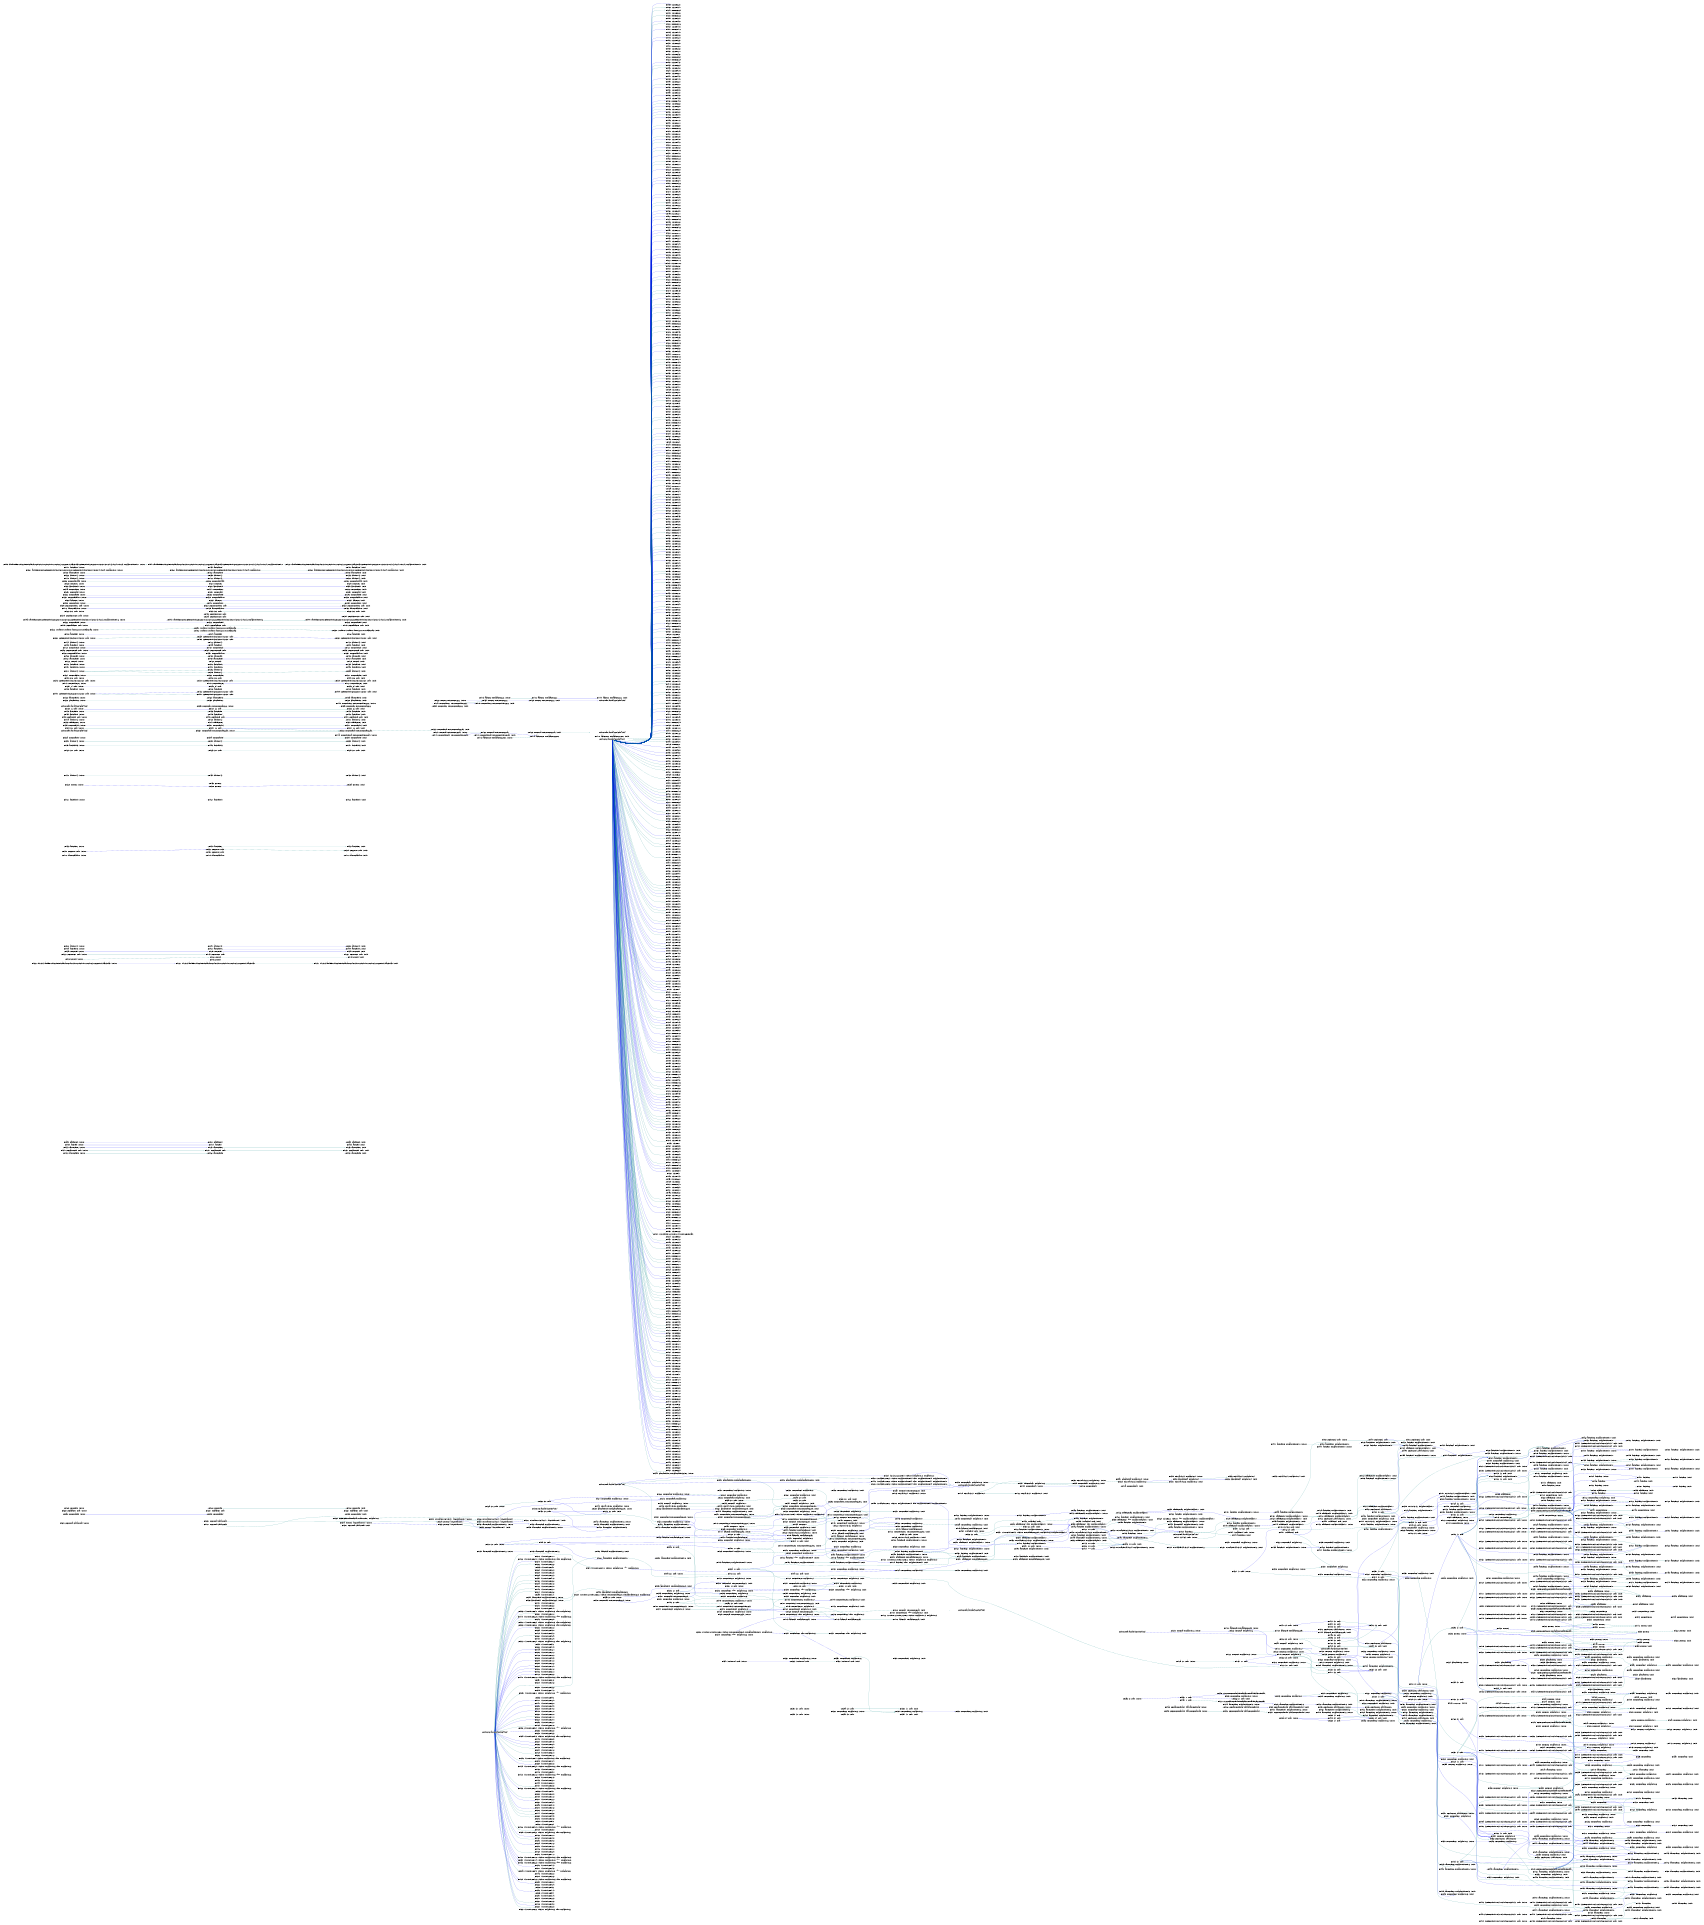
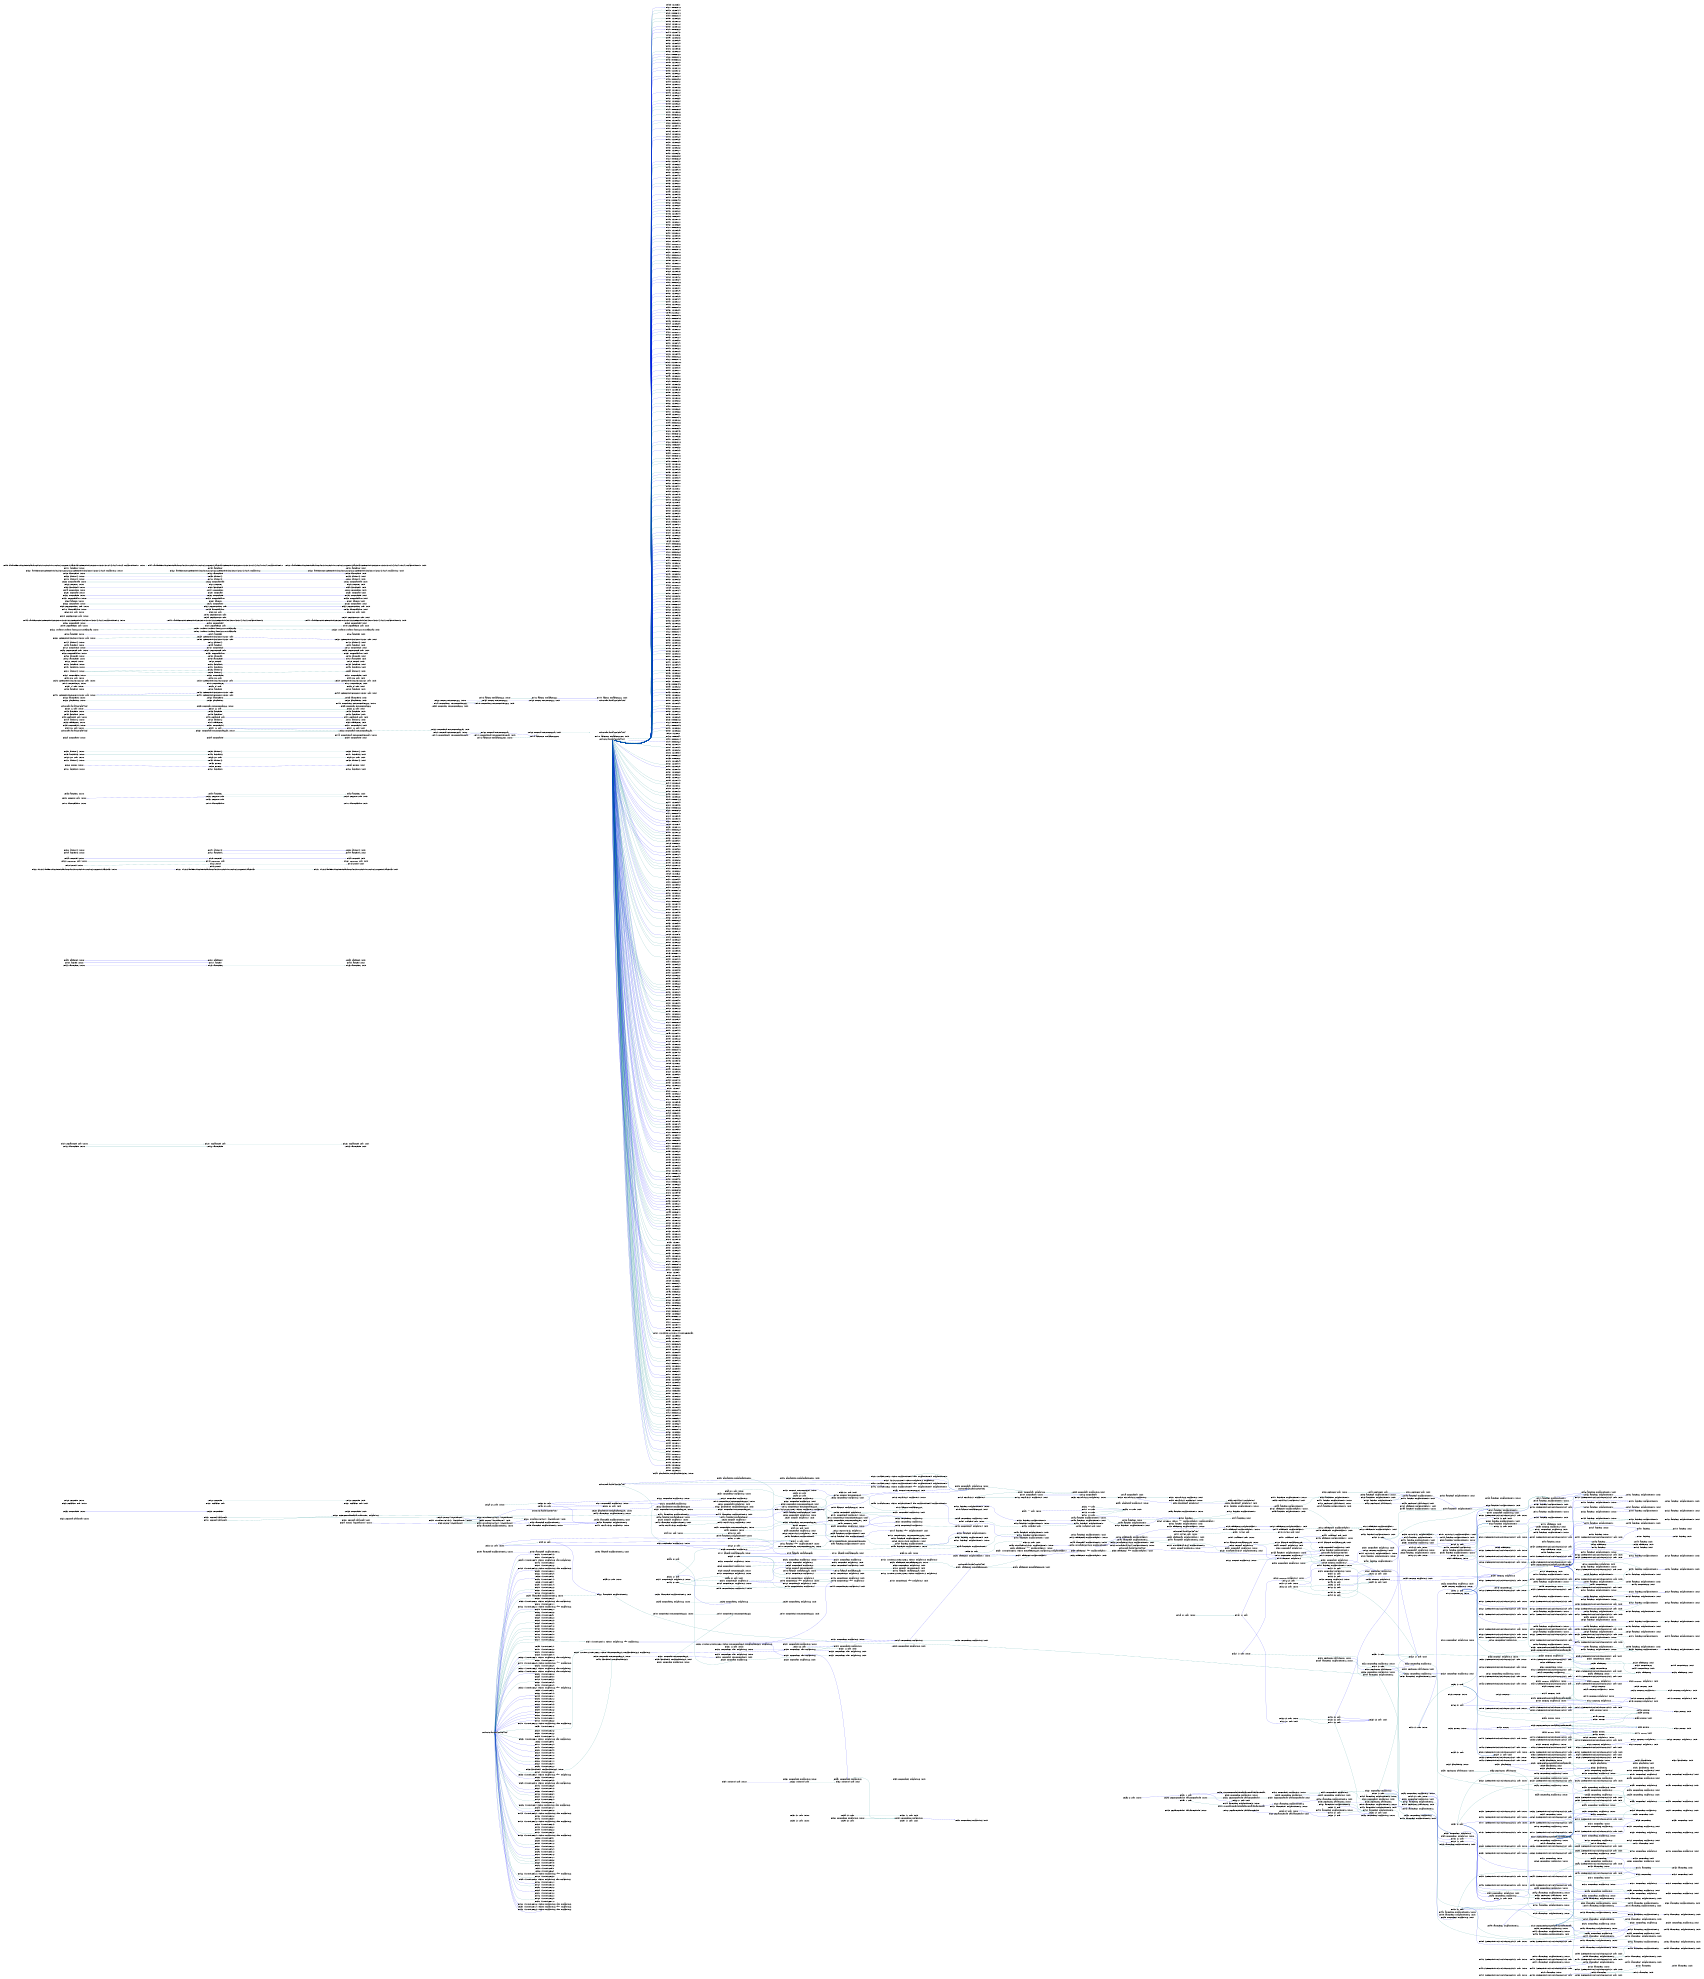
node "CE0x4695650": removed
